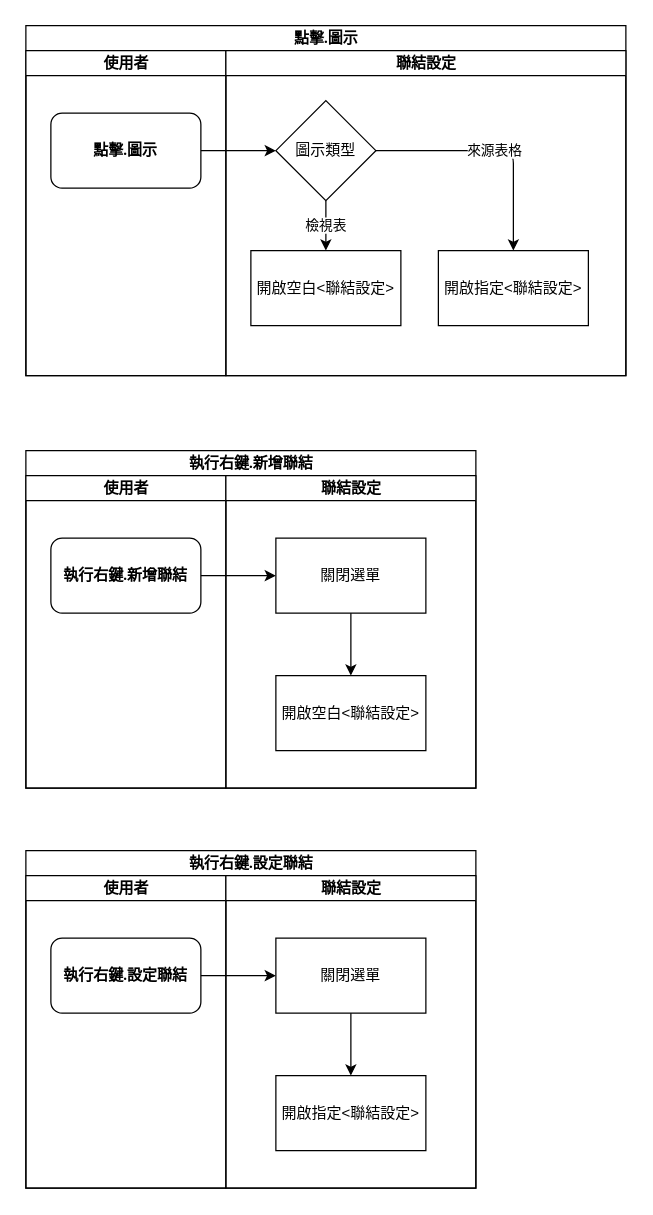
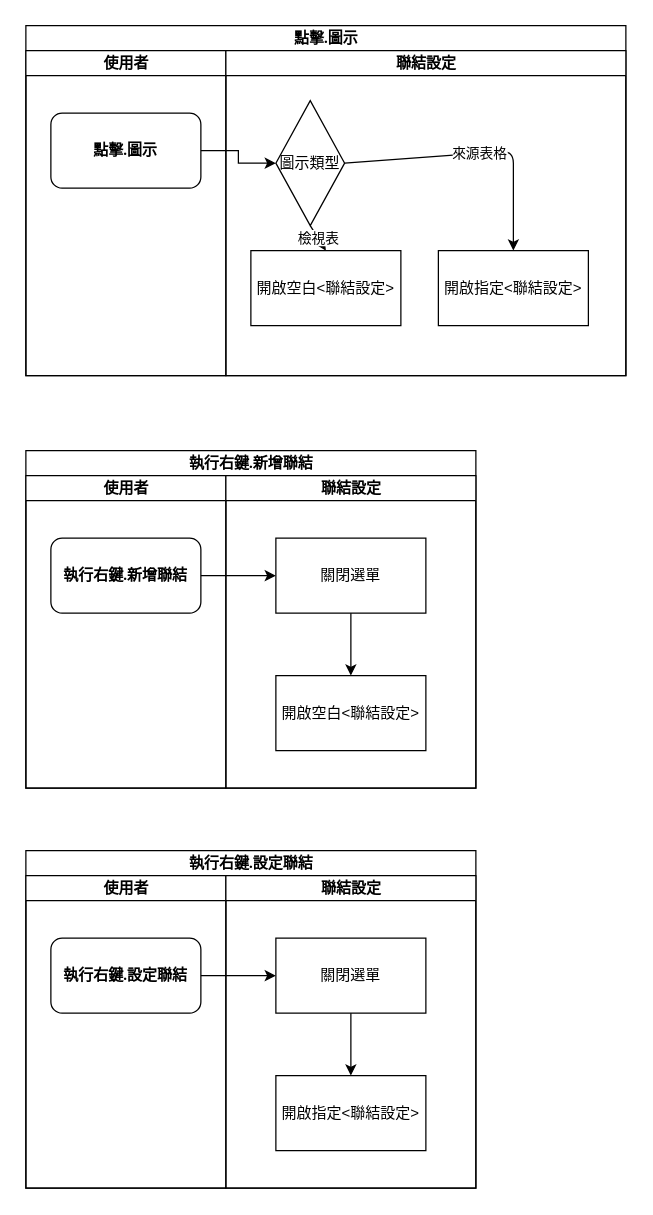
node "圖示類型": size 100x100 -> 69x125
